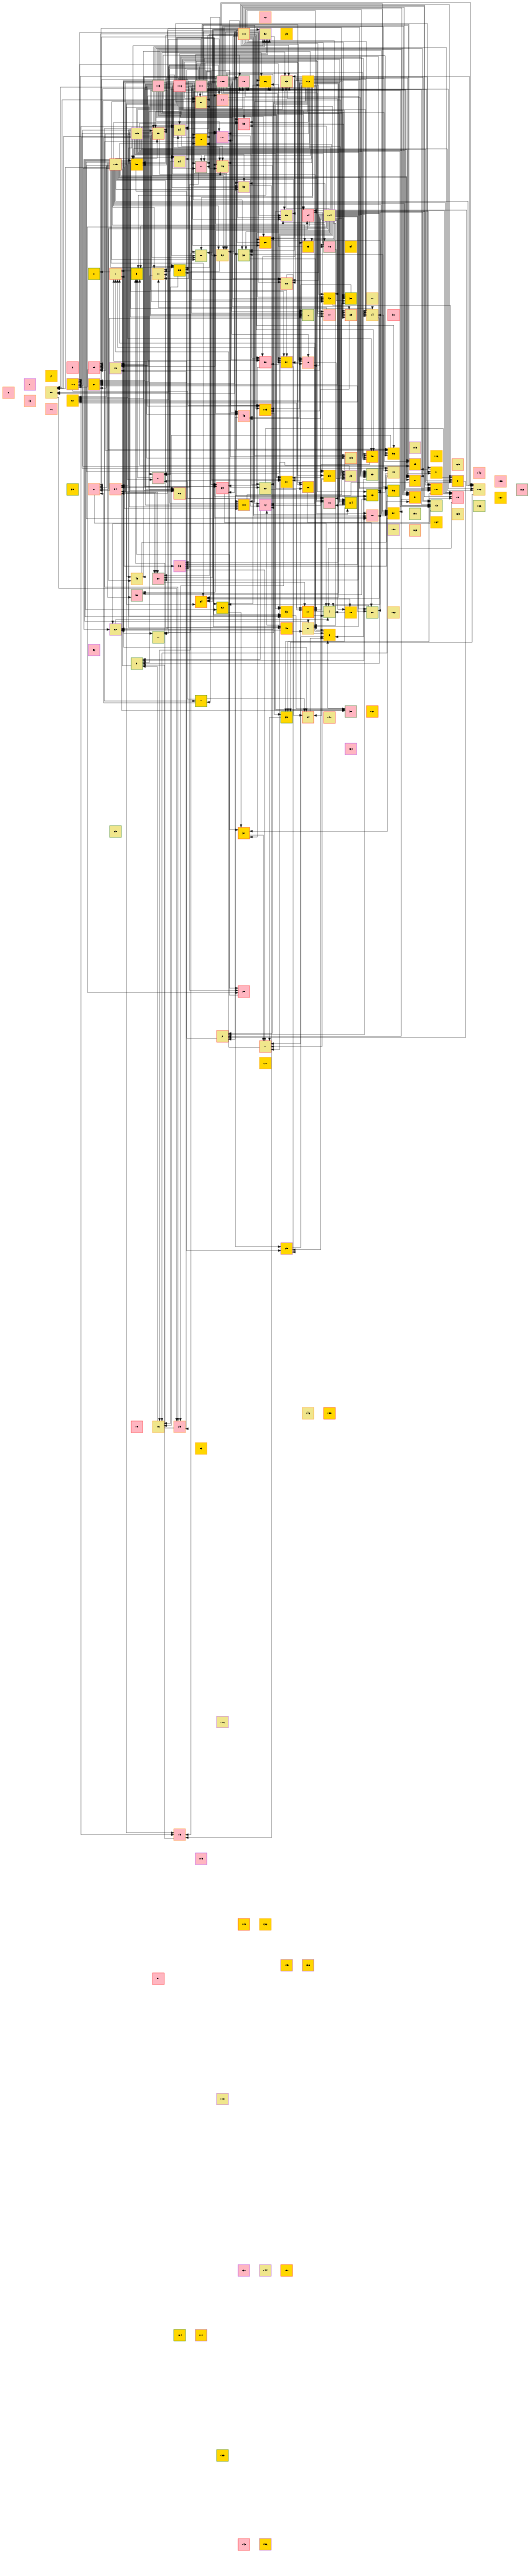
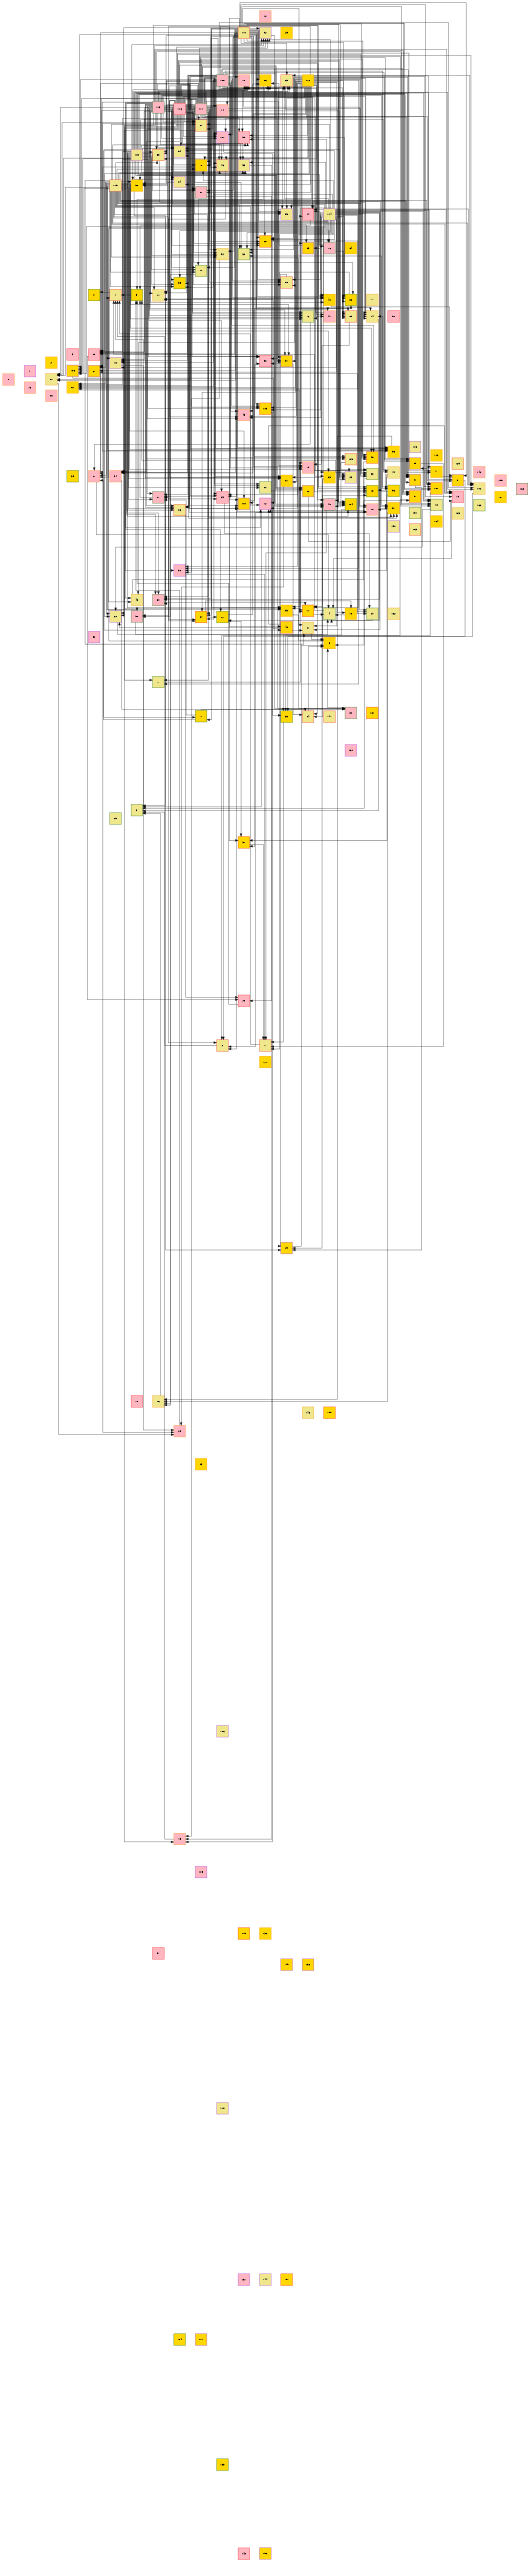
node "70": color darkgreen -> darkorange
edge "111" -> "58": now "111" -> "68"
